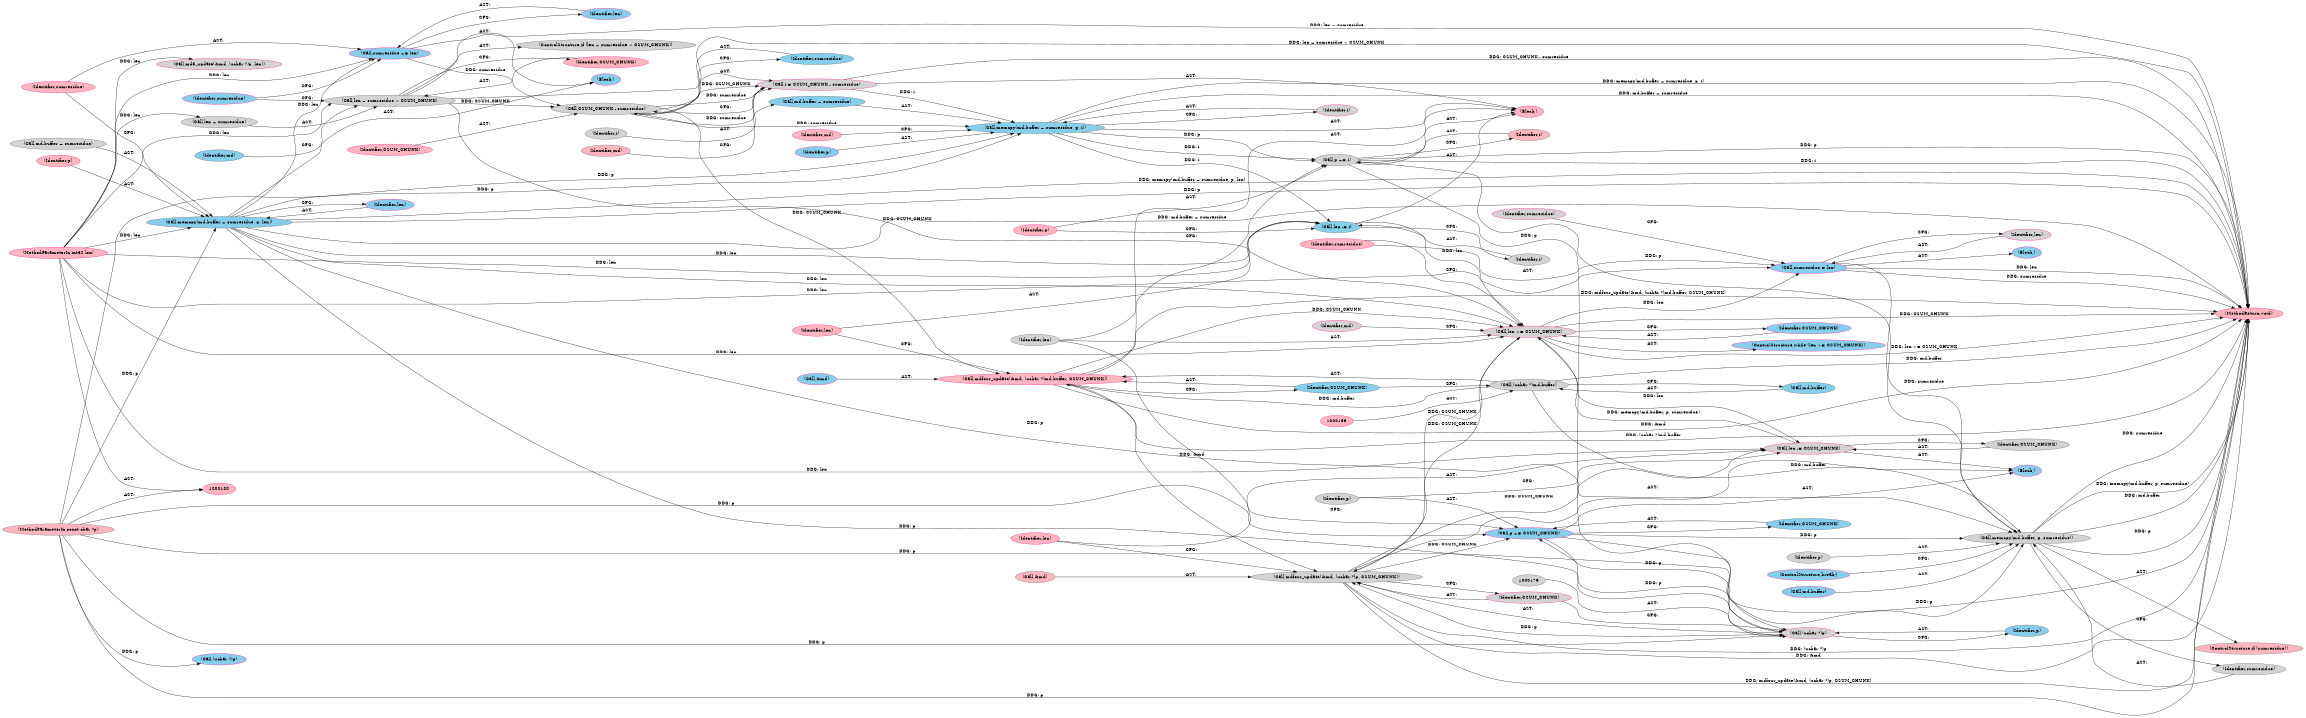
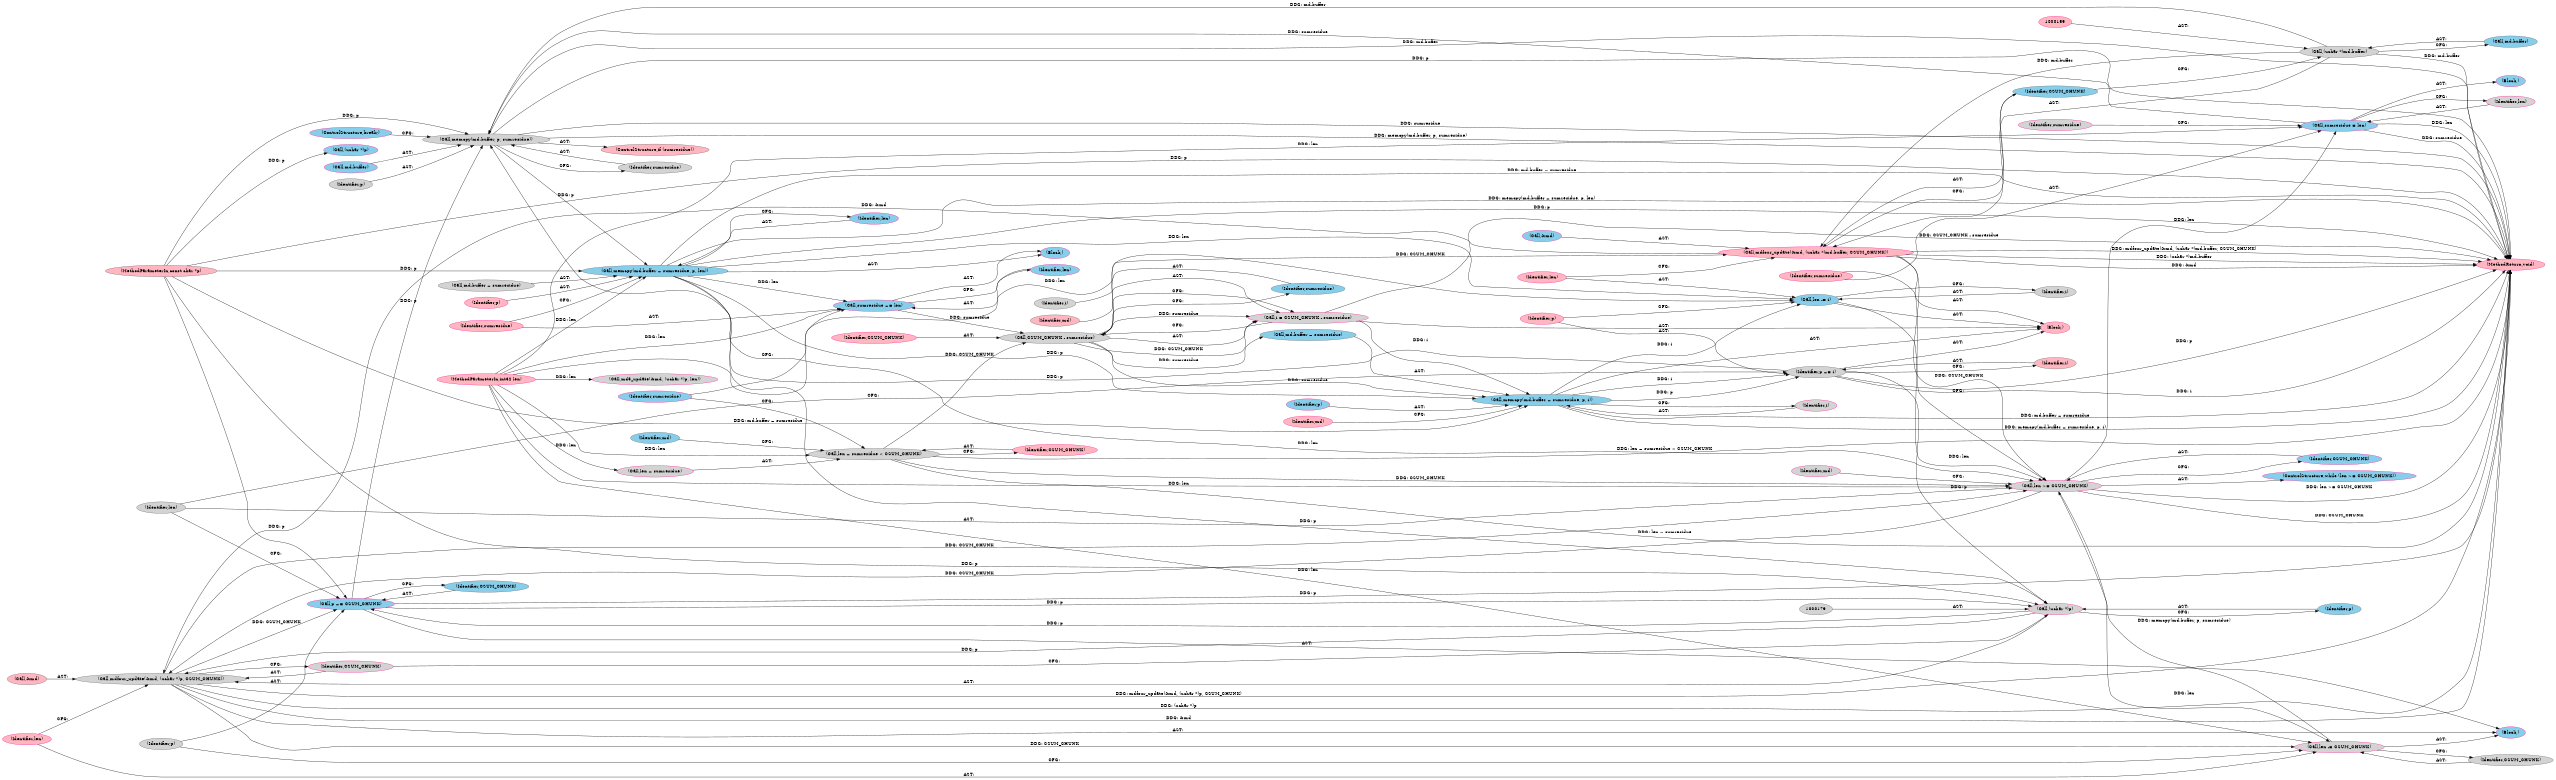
node "(ControlStructure,if (len + sumresidue < CSUM_CHUNK))": removed
node "(Call,len + sumresidue)": color gray40 -> deeppink
node "(Call,p += i)": label "(Call,p += i)" -> "(Identifier,p += i)"
edge "(MethodParameterIn,const char *p)" -> "(Call,memcpy(md.buffer + sumresidue, p, i))": label "DDG: p" -> "DDG: md.buffer + sumresidue"
edge "(Call,memcpy(md.buffer + sumresidue, p, len))" -> "(Call,memcpy(md.buffer, p, sumresidue))": reversed
node "1000100": removed
